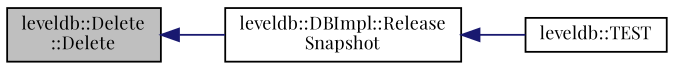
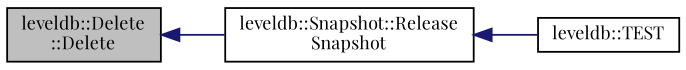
node "leveldb::DBImpl::Release Snapshot": label "leveldb::DBImpl::Release Snapshot" -> "leveldb::Snapshot::Release Snapshot"
